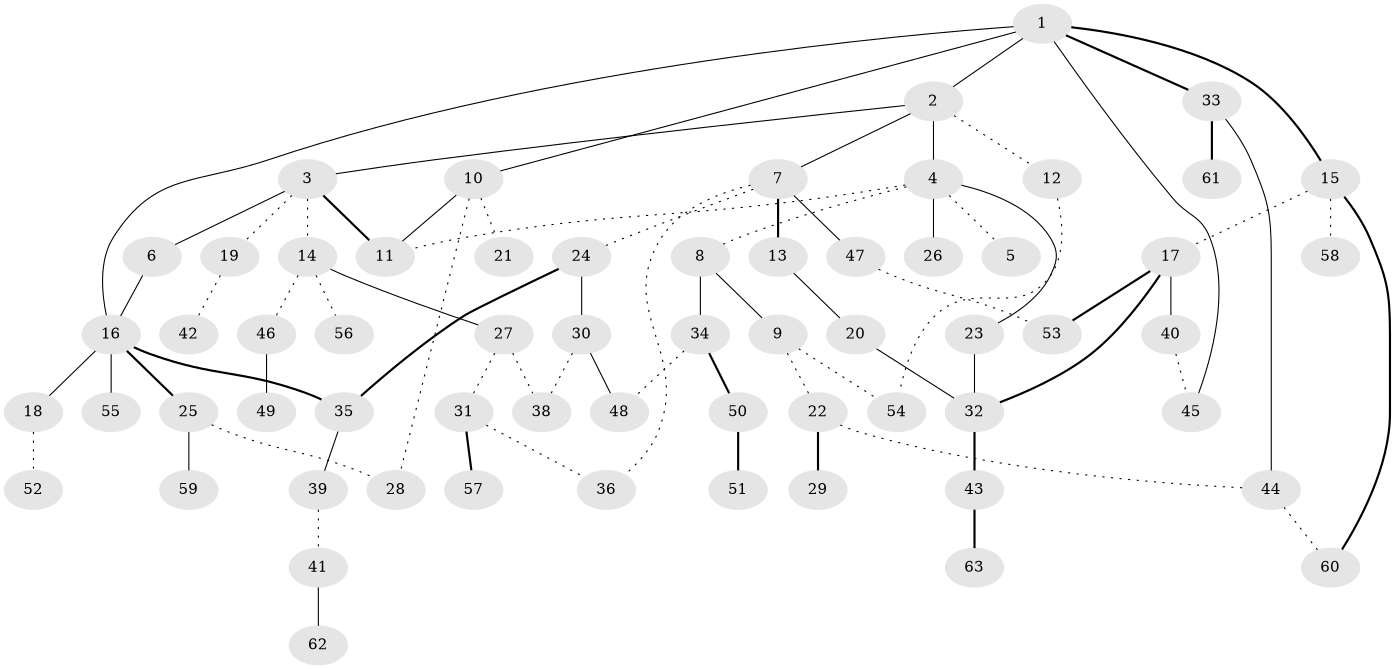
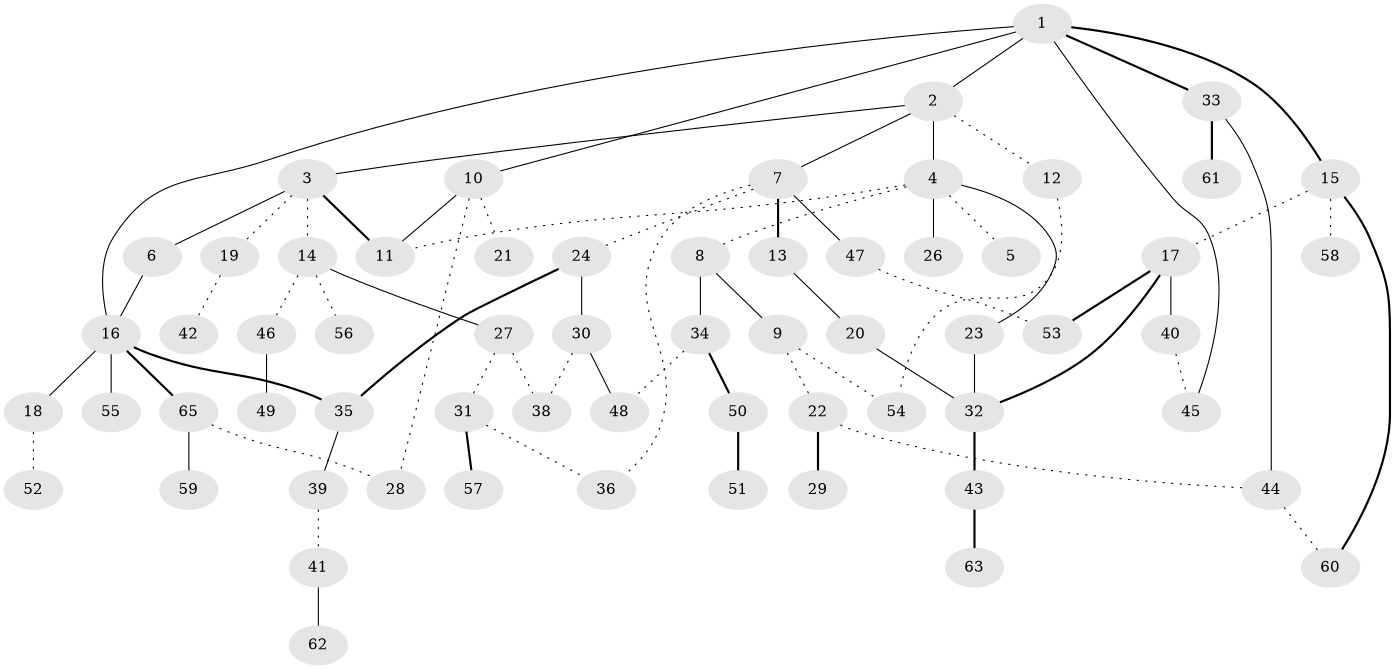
node "25": label "25" -> "65"
